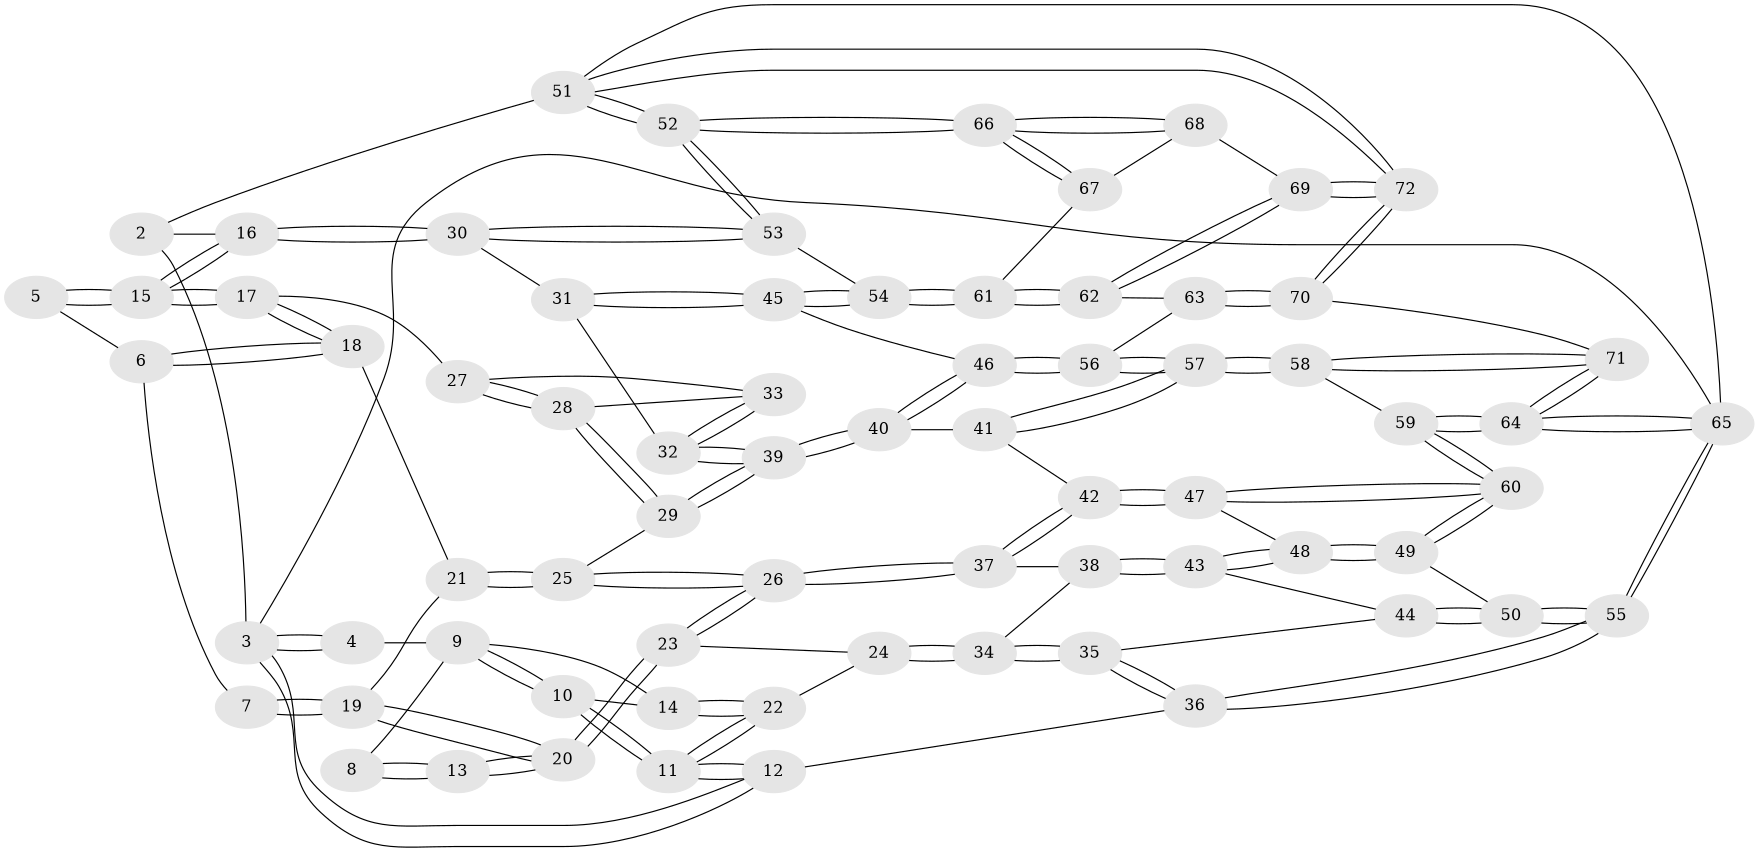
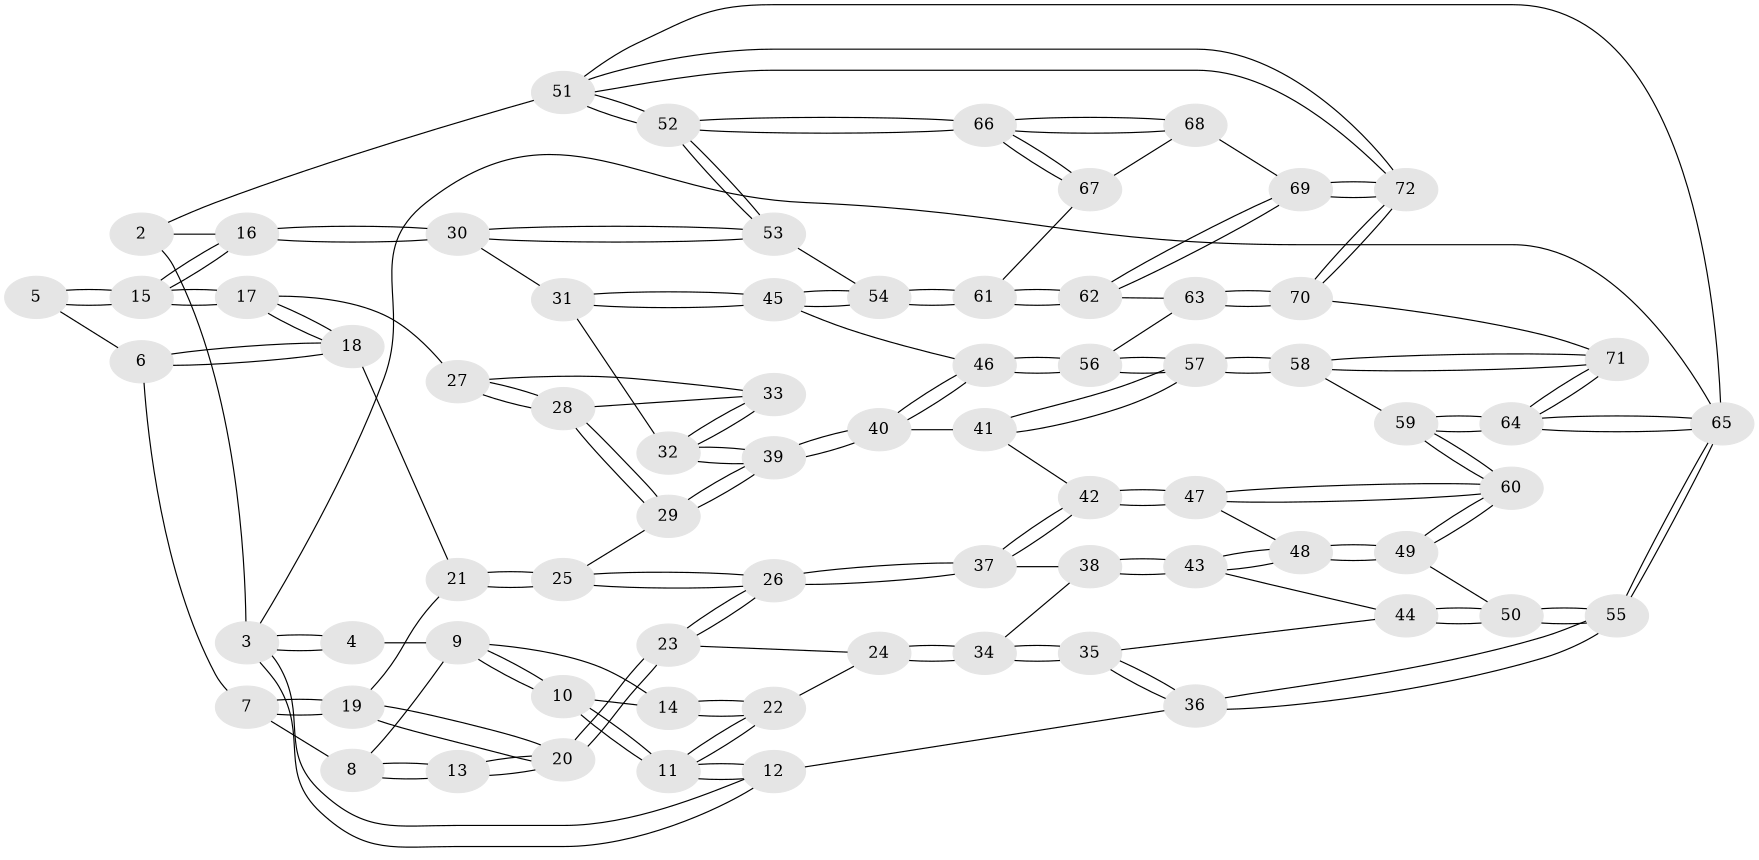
edge "7" -- "8": added
